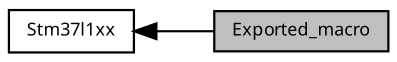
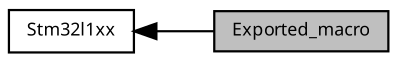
node "Stm37l1xx": label "Stm37l1xx" -> "Stm32l1xx"
